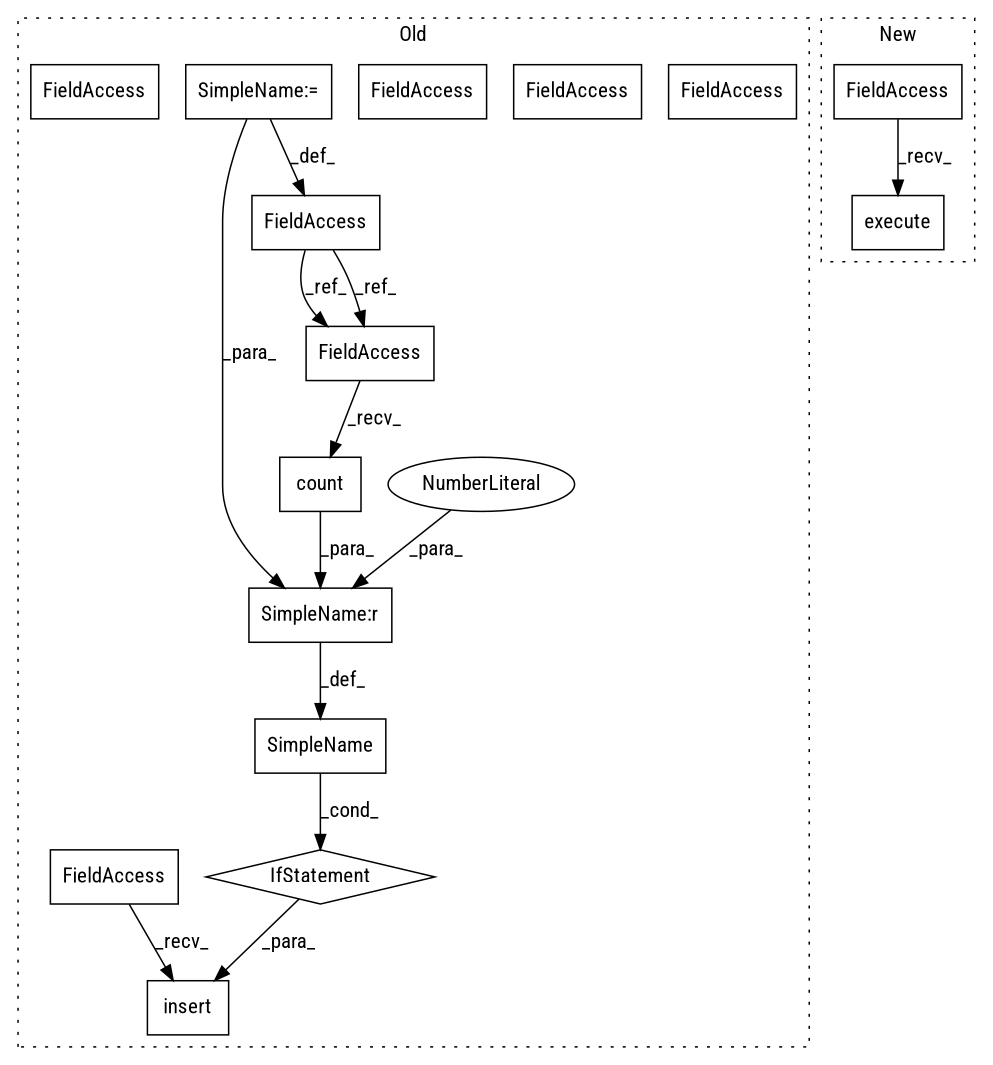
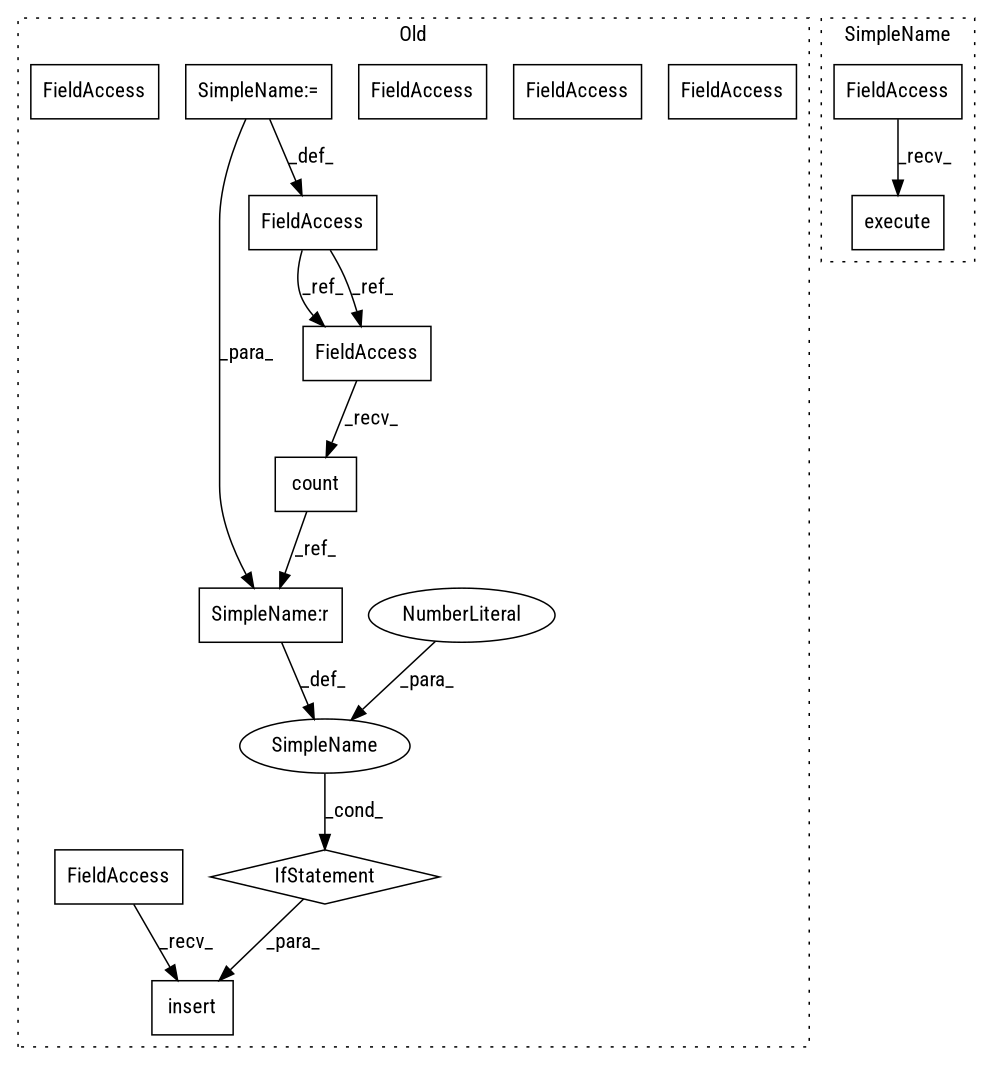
cluster "New": label "New" -> "SimpleName"
edge "NumberLiteral" -> "SimpleName:r": now "NumberLiteral" -> "SimpleName"
edge "count" -> "SimpleName:r": label "_para_" -> "_ref_"
node "SimpleName": shape box -> ellipse
